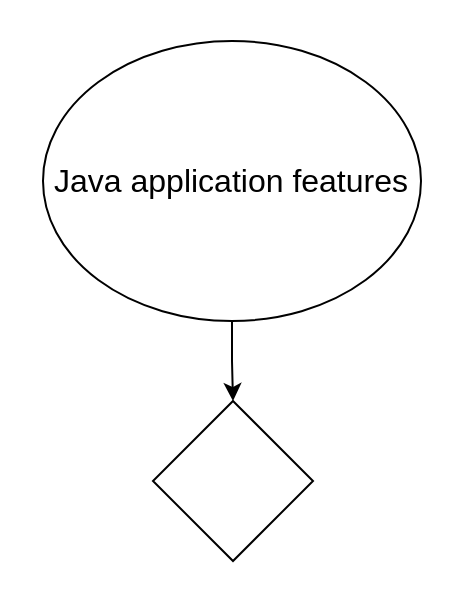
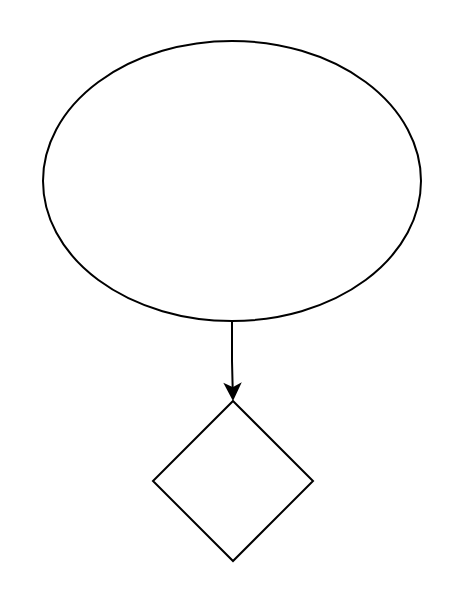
node "Java application features": removed
